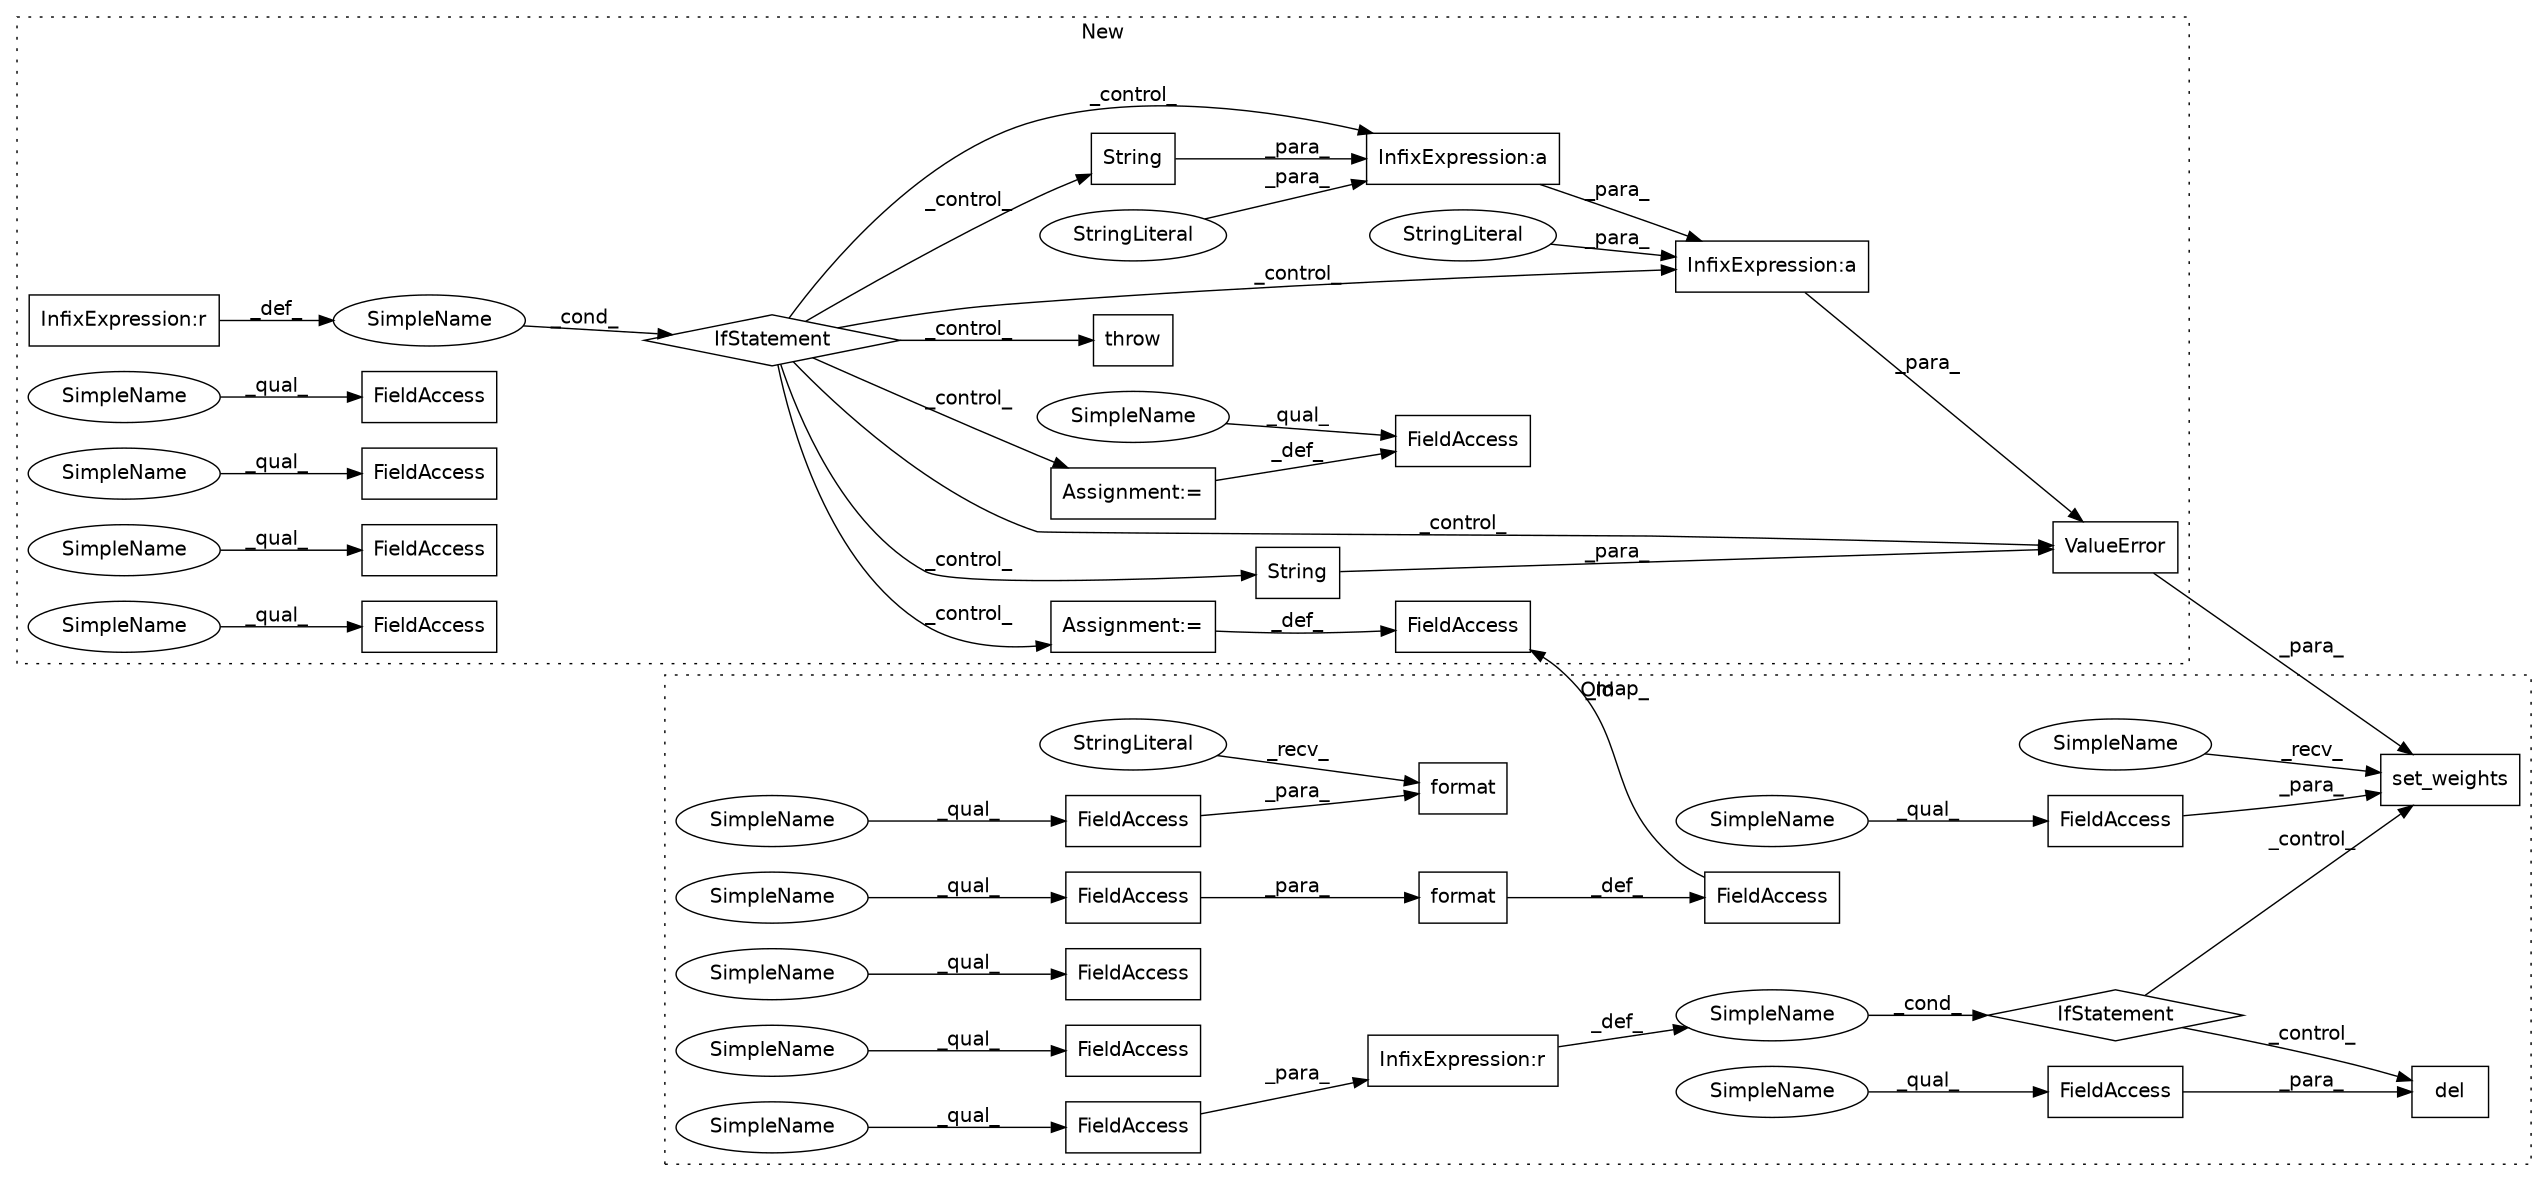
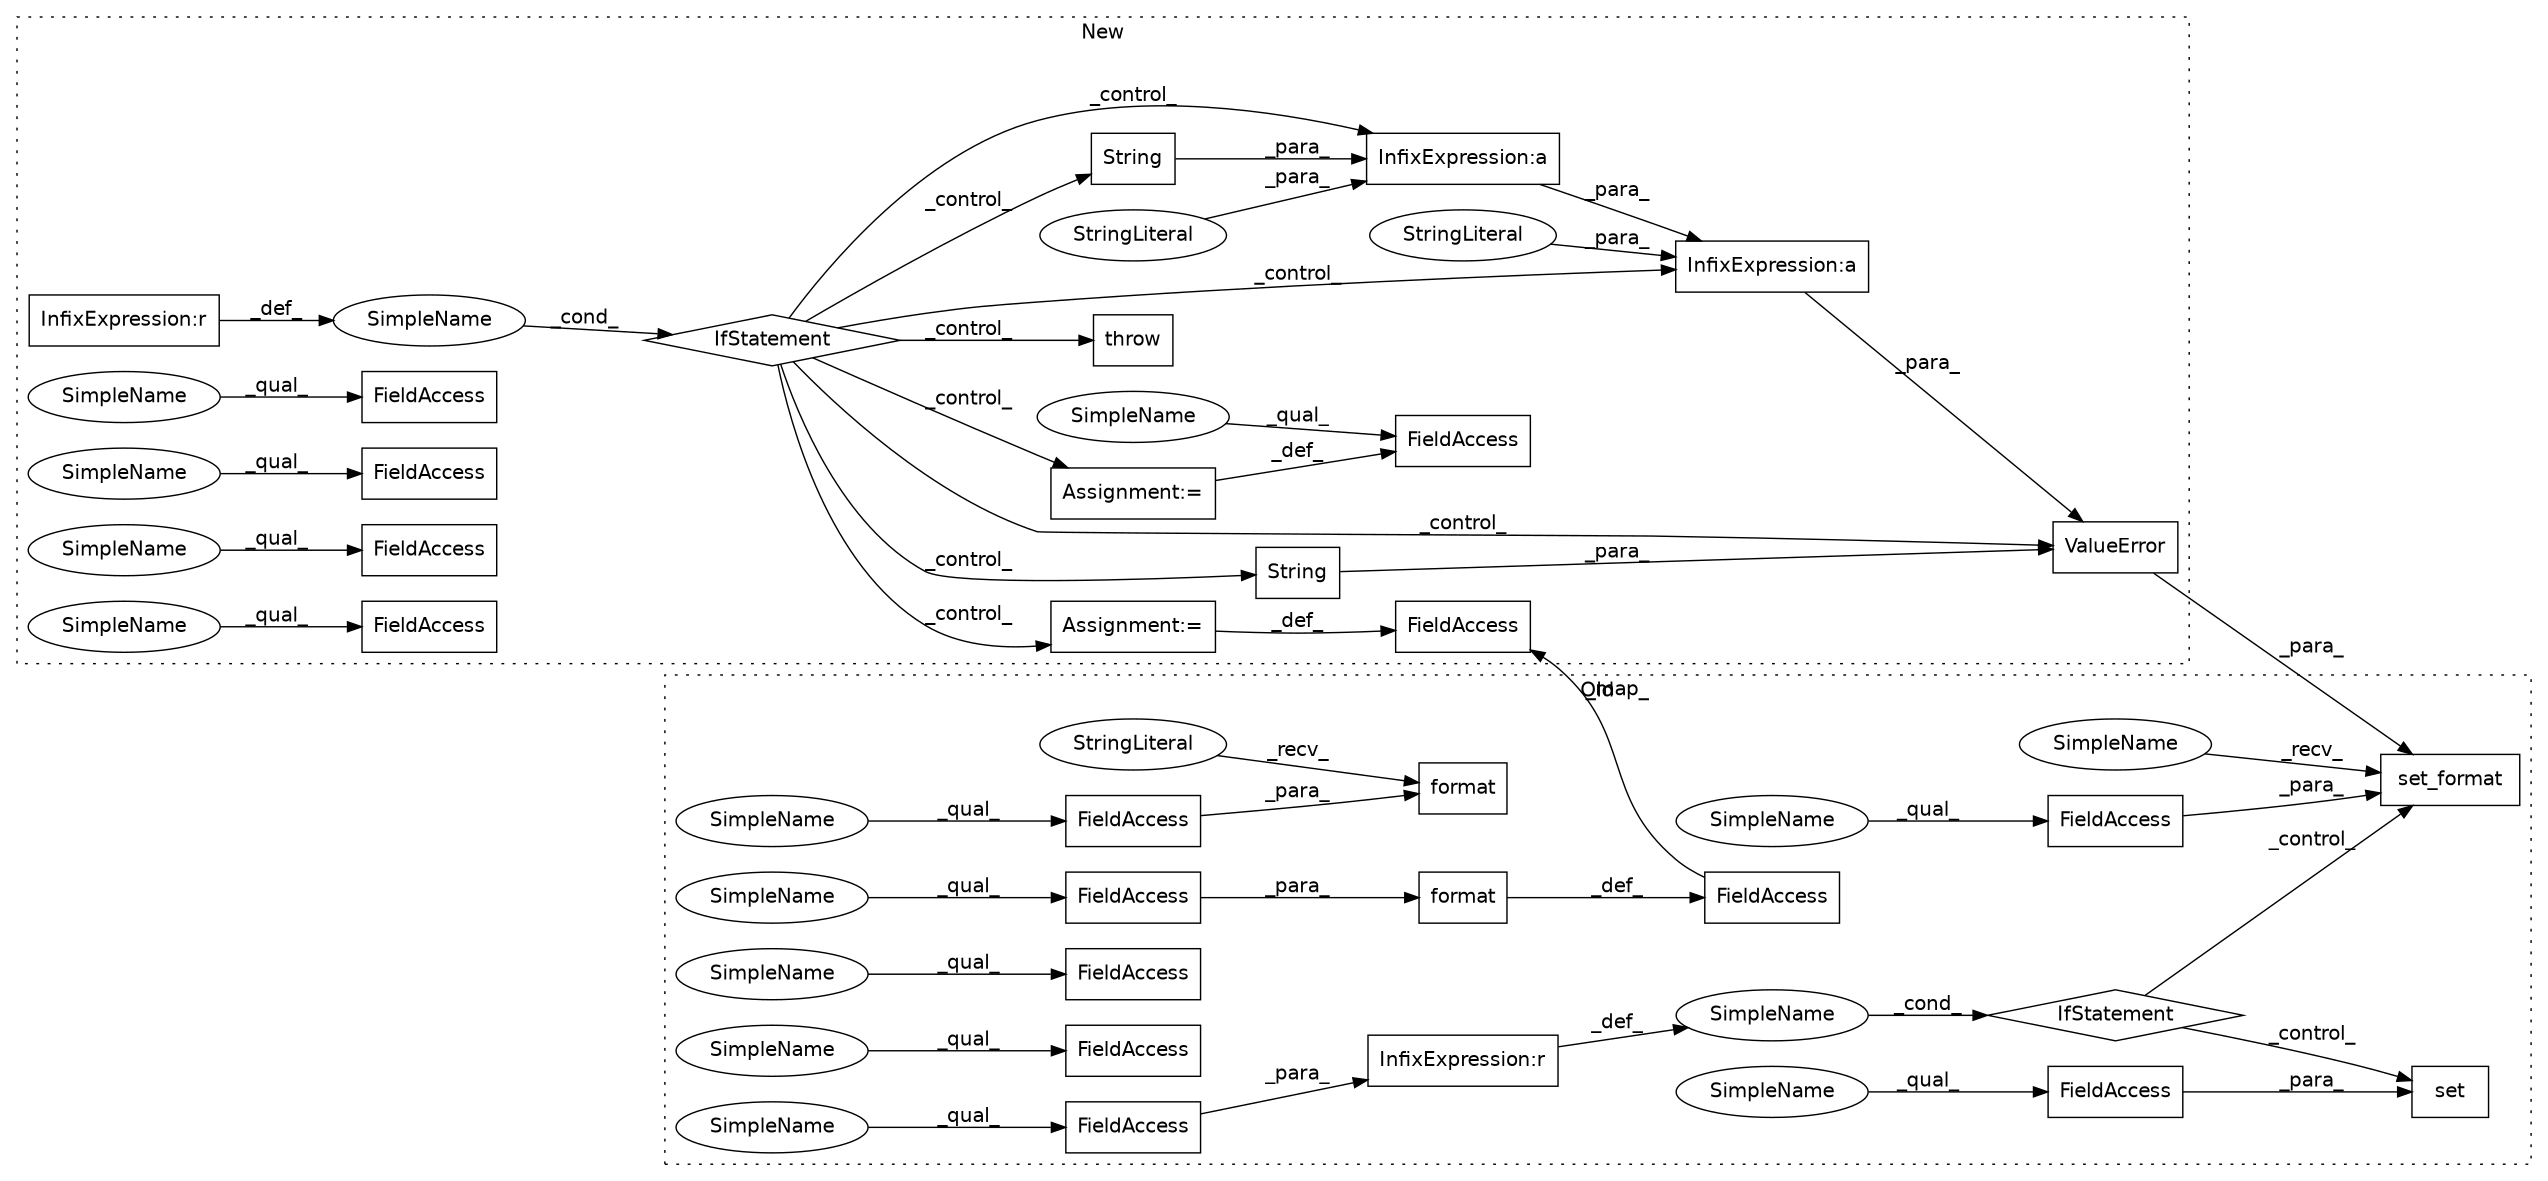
node "set_weights": label "set_weights" -> "set_format"
node "del": label "del" -> "set"
